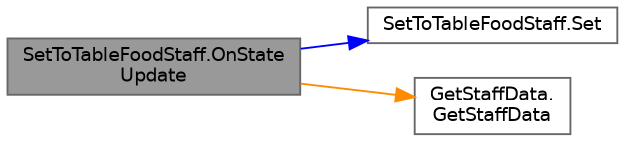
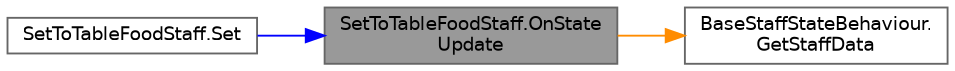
edge "SetToTableFoodStaff.OnState Update" -> "SetToTableFoodStaff.Set": reversed
node "GetStaffData. GetStaffData": label "GetStaffData. GetStaffData" -> "BaseStaffStateBehaviour. GetStaffData"
